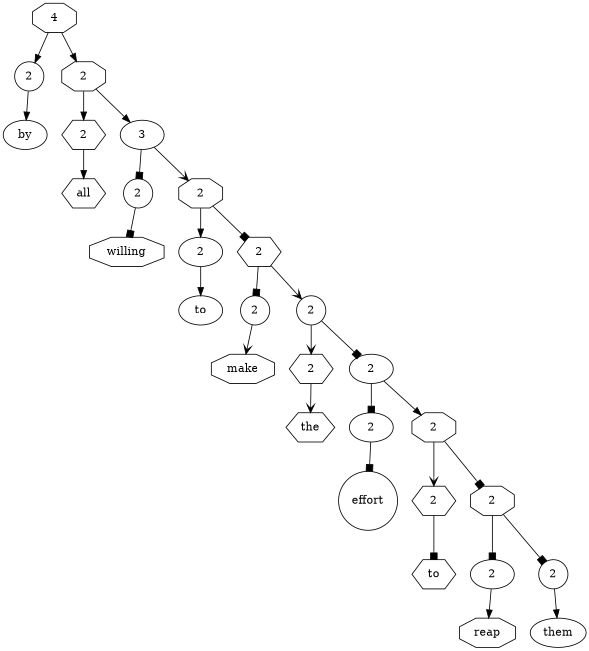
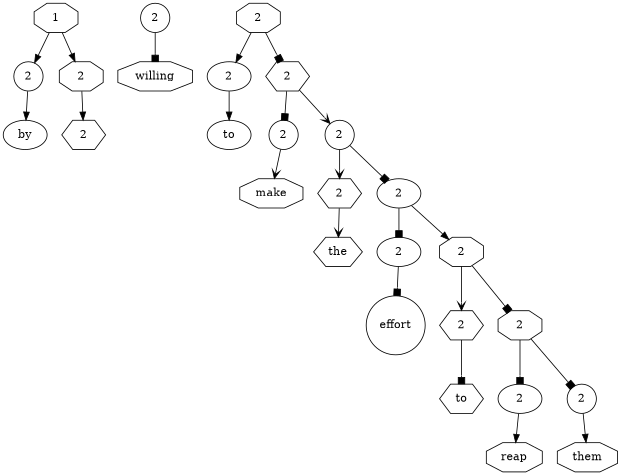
node "4": label "4" -> "1"
node "3": removed
node "all": removed
node "them": shape ellipse -> octagon
